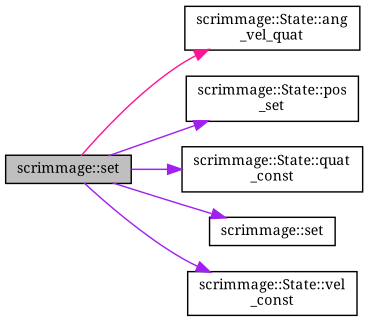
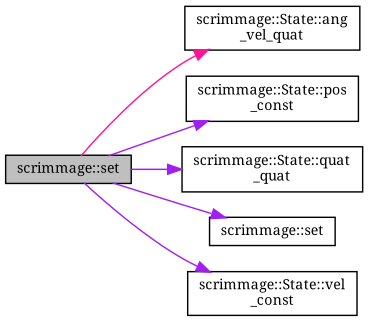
node "scrimmage::State::pos _set": label "scrimmage::State::pos _set" -> "scrimmage::State::pos _const"
node "scrimmage::State::quat _const": label "scrimmage::State::quat _const" -> "scrimmage::State::quat _quat"
